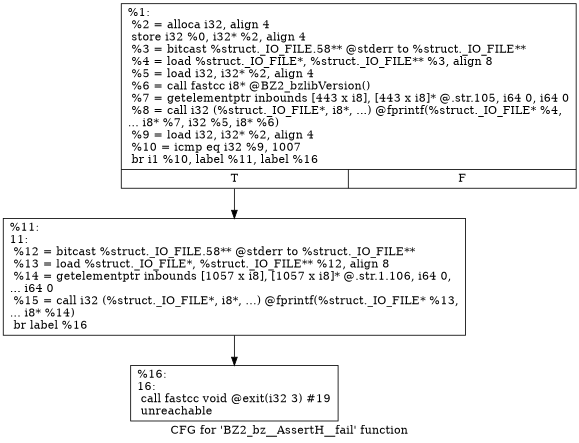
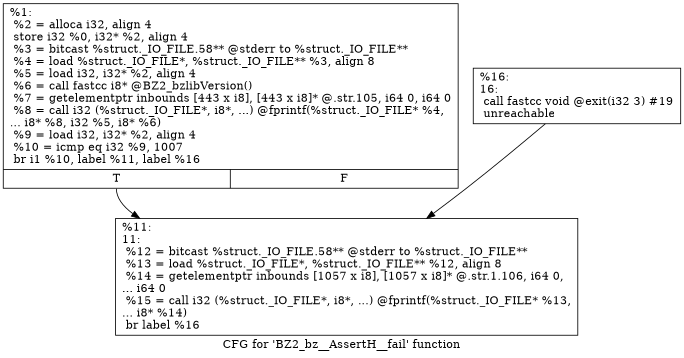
node "%1:": text "... i8* %7, i32 %5, i8* %6)" -> "... i8* %8, i32 %5, i8* %6)"
edge "%11:" -> "%16:": reversed
